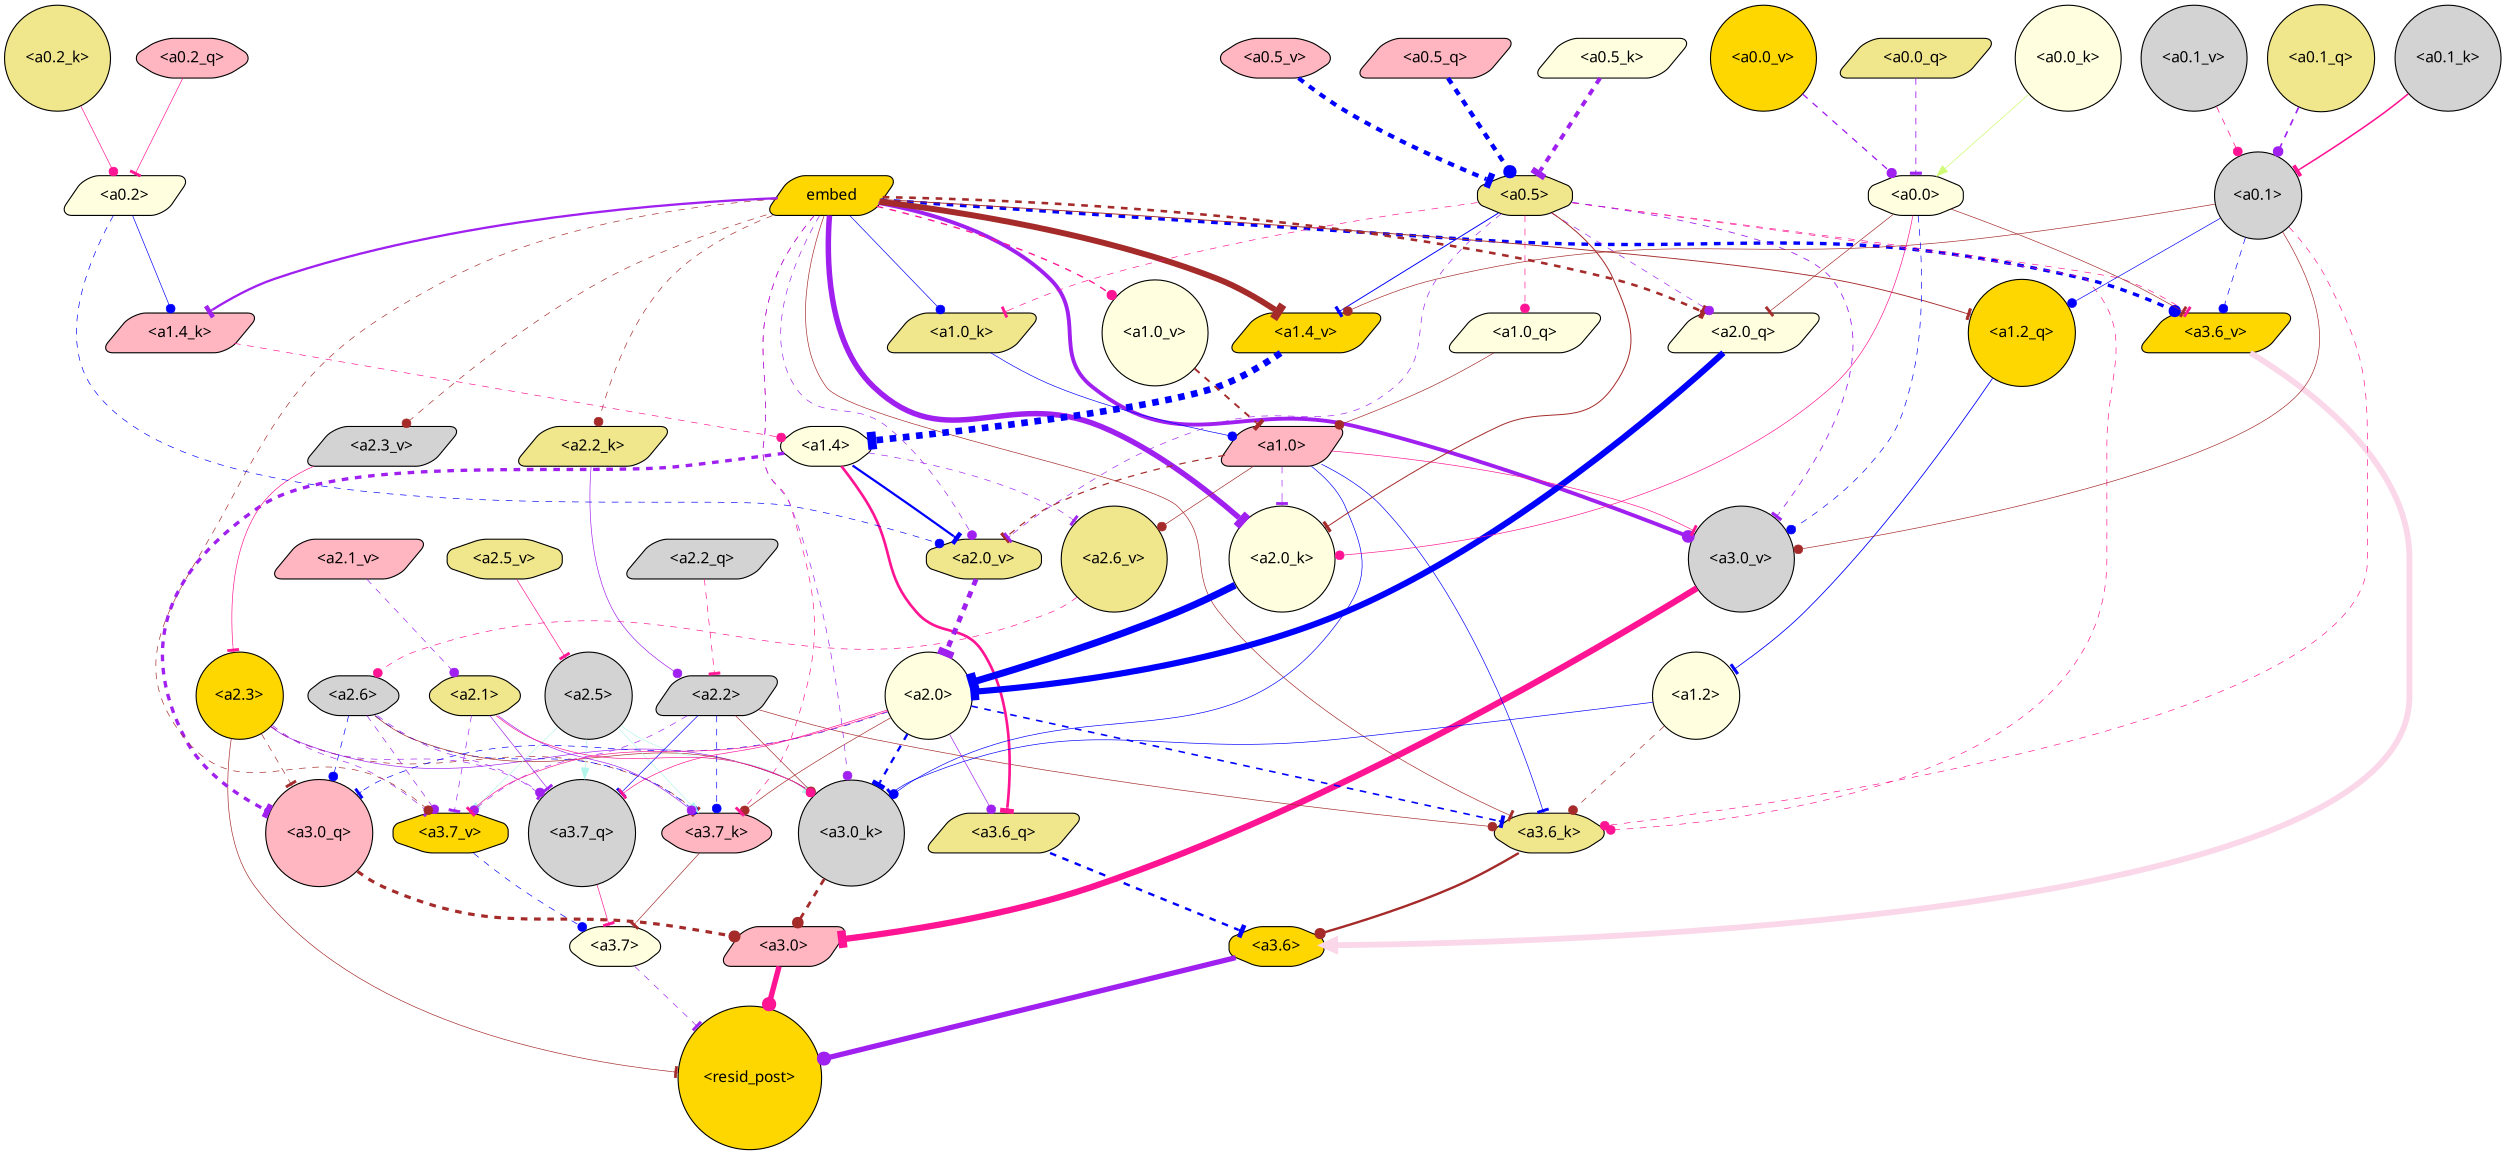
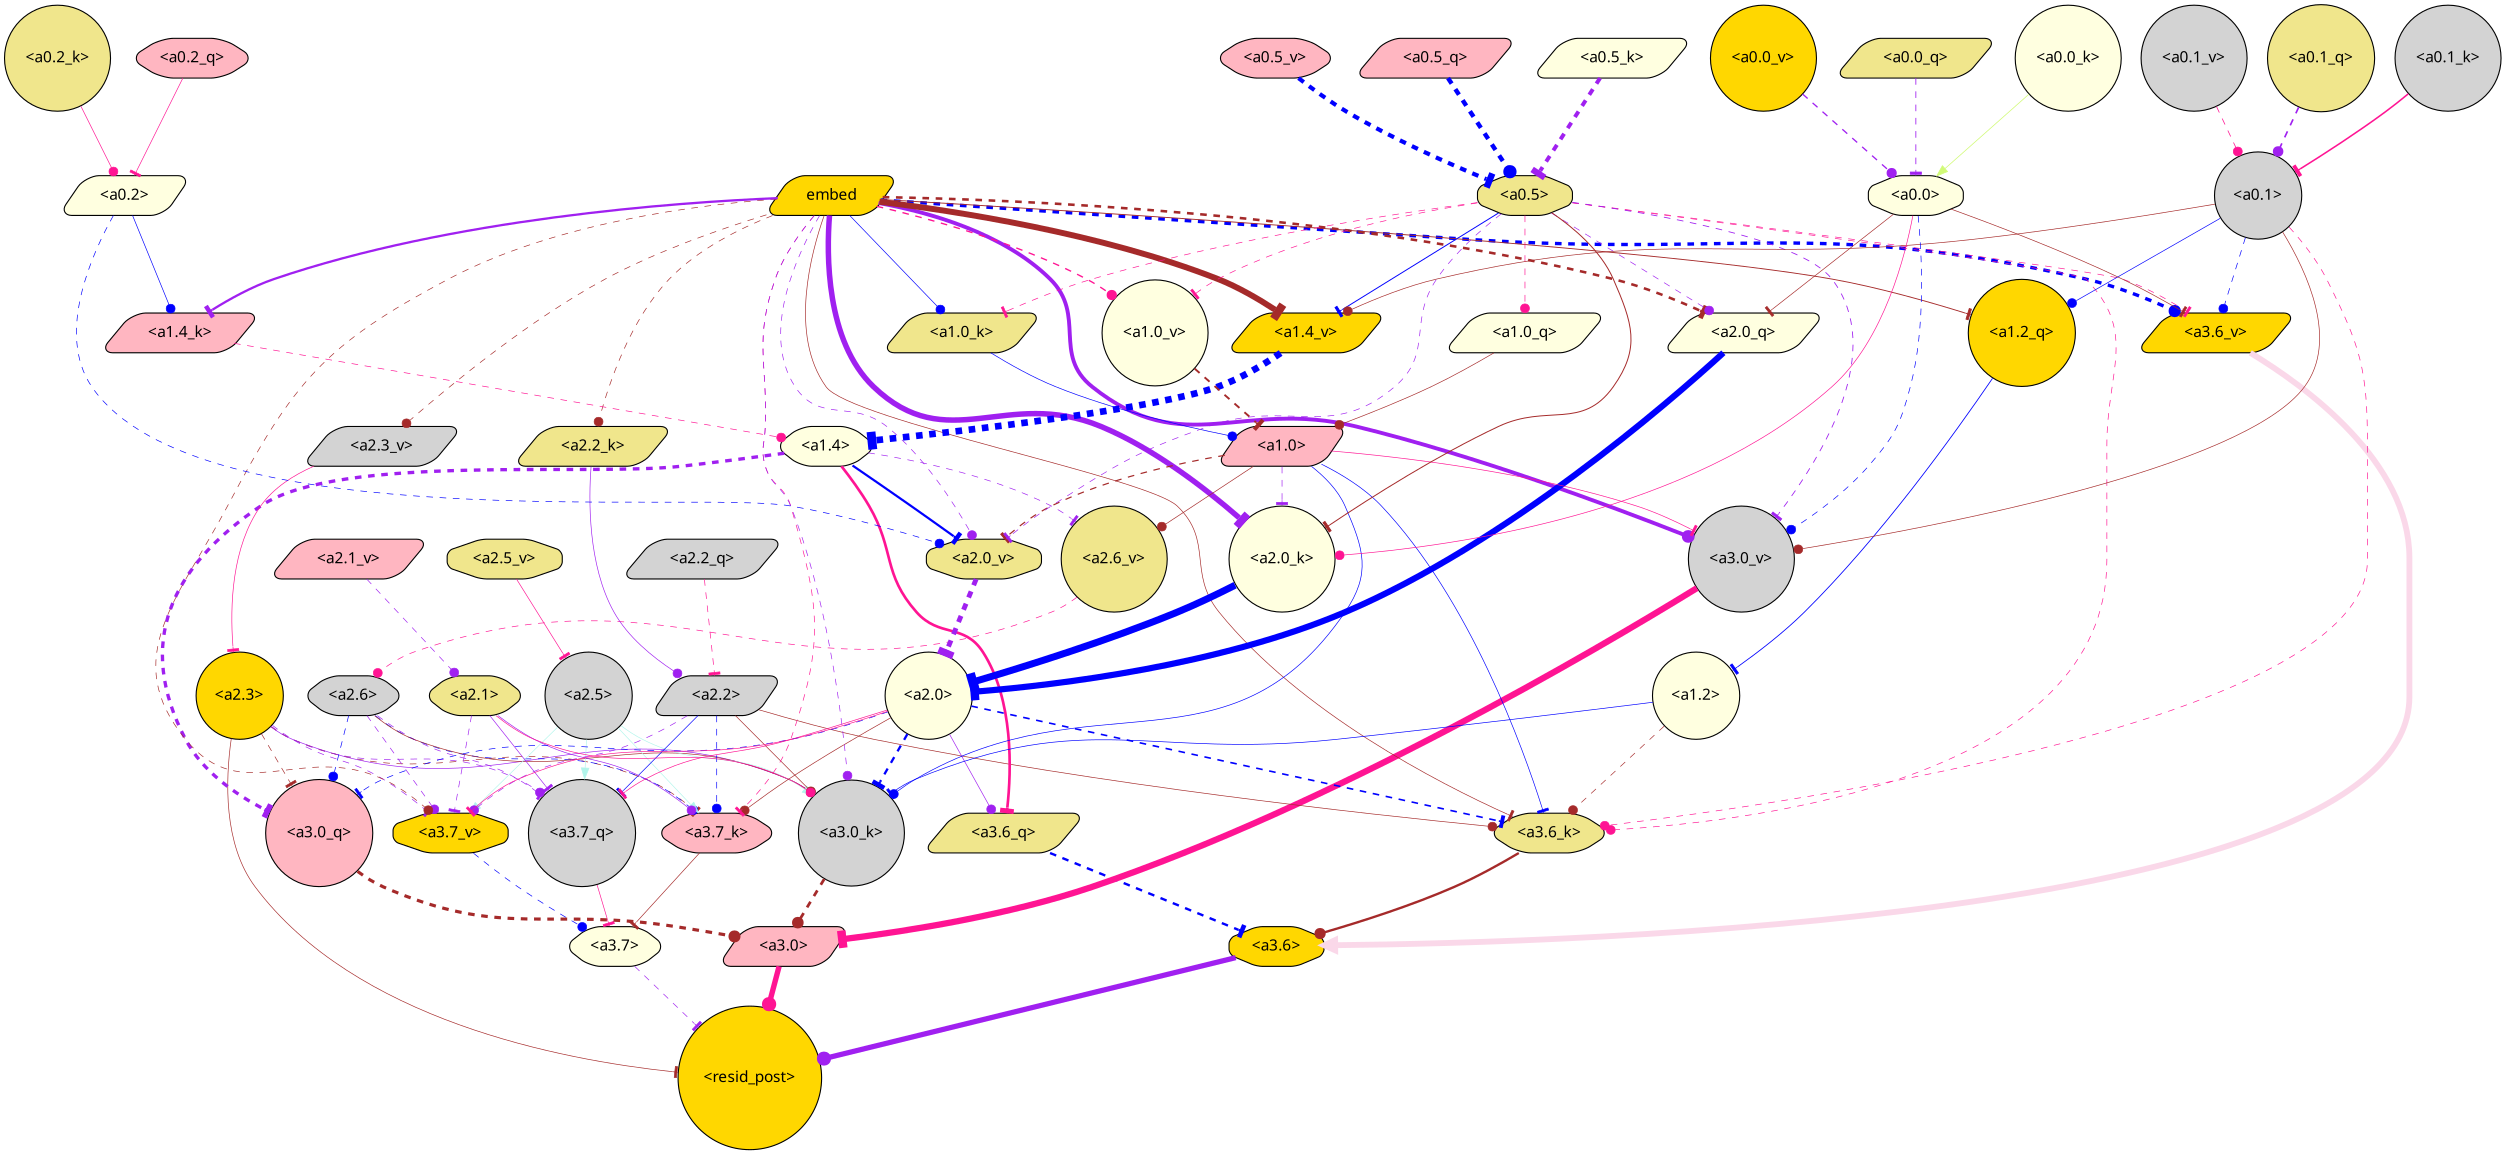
edge "<a0.5>" -> "<a1.0_v>": added
